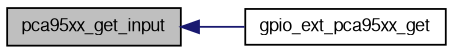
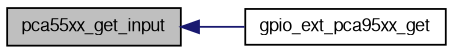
node "pca95xx_get_input": label "pca95xx_get_input" -> "pca55xx_get_input"
